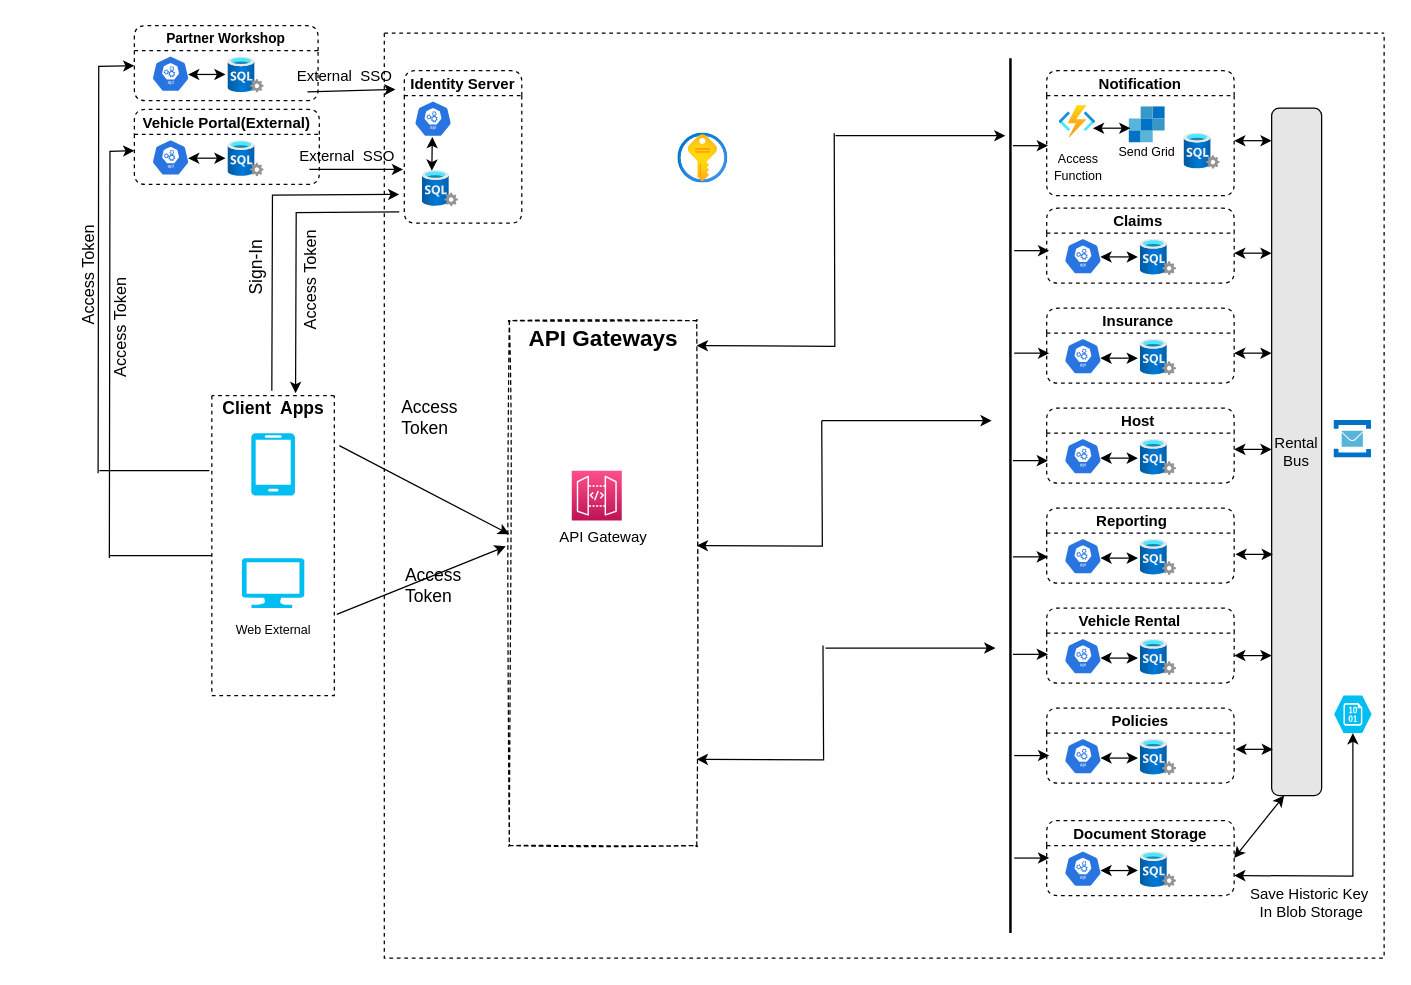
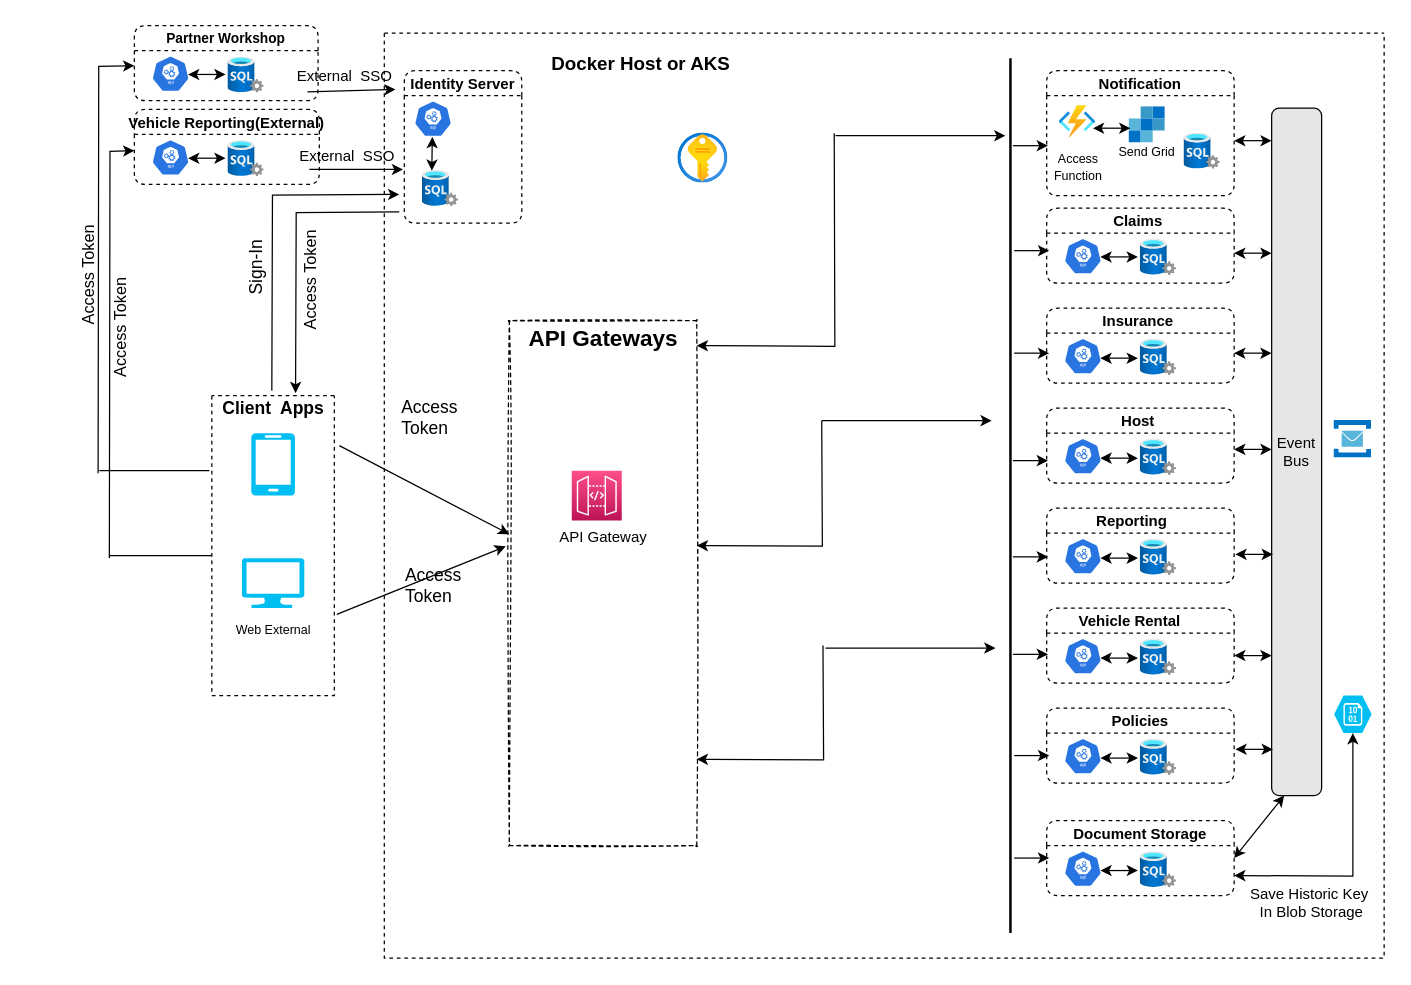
node "Docker Host or AKS": added
node "Vehicle Portal(External)": label "Vehicle Portal(External)" -> "Vehicle Reporting(External)"
node "Rental Bus": label "Rental Bus" -> "Event Bus"
